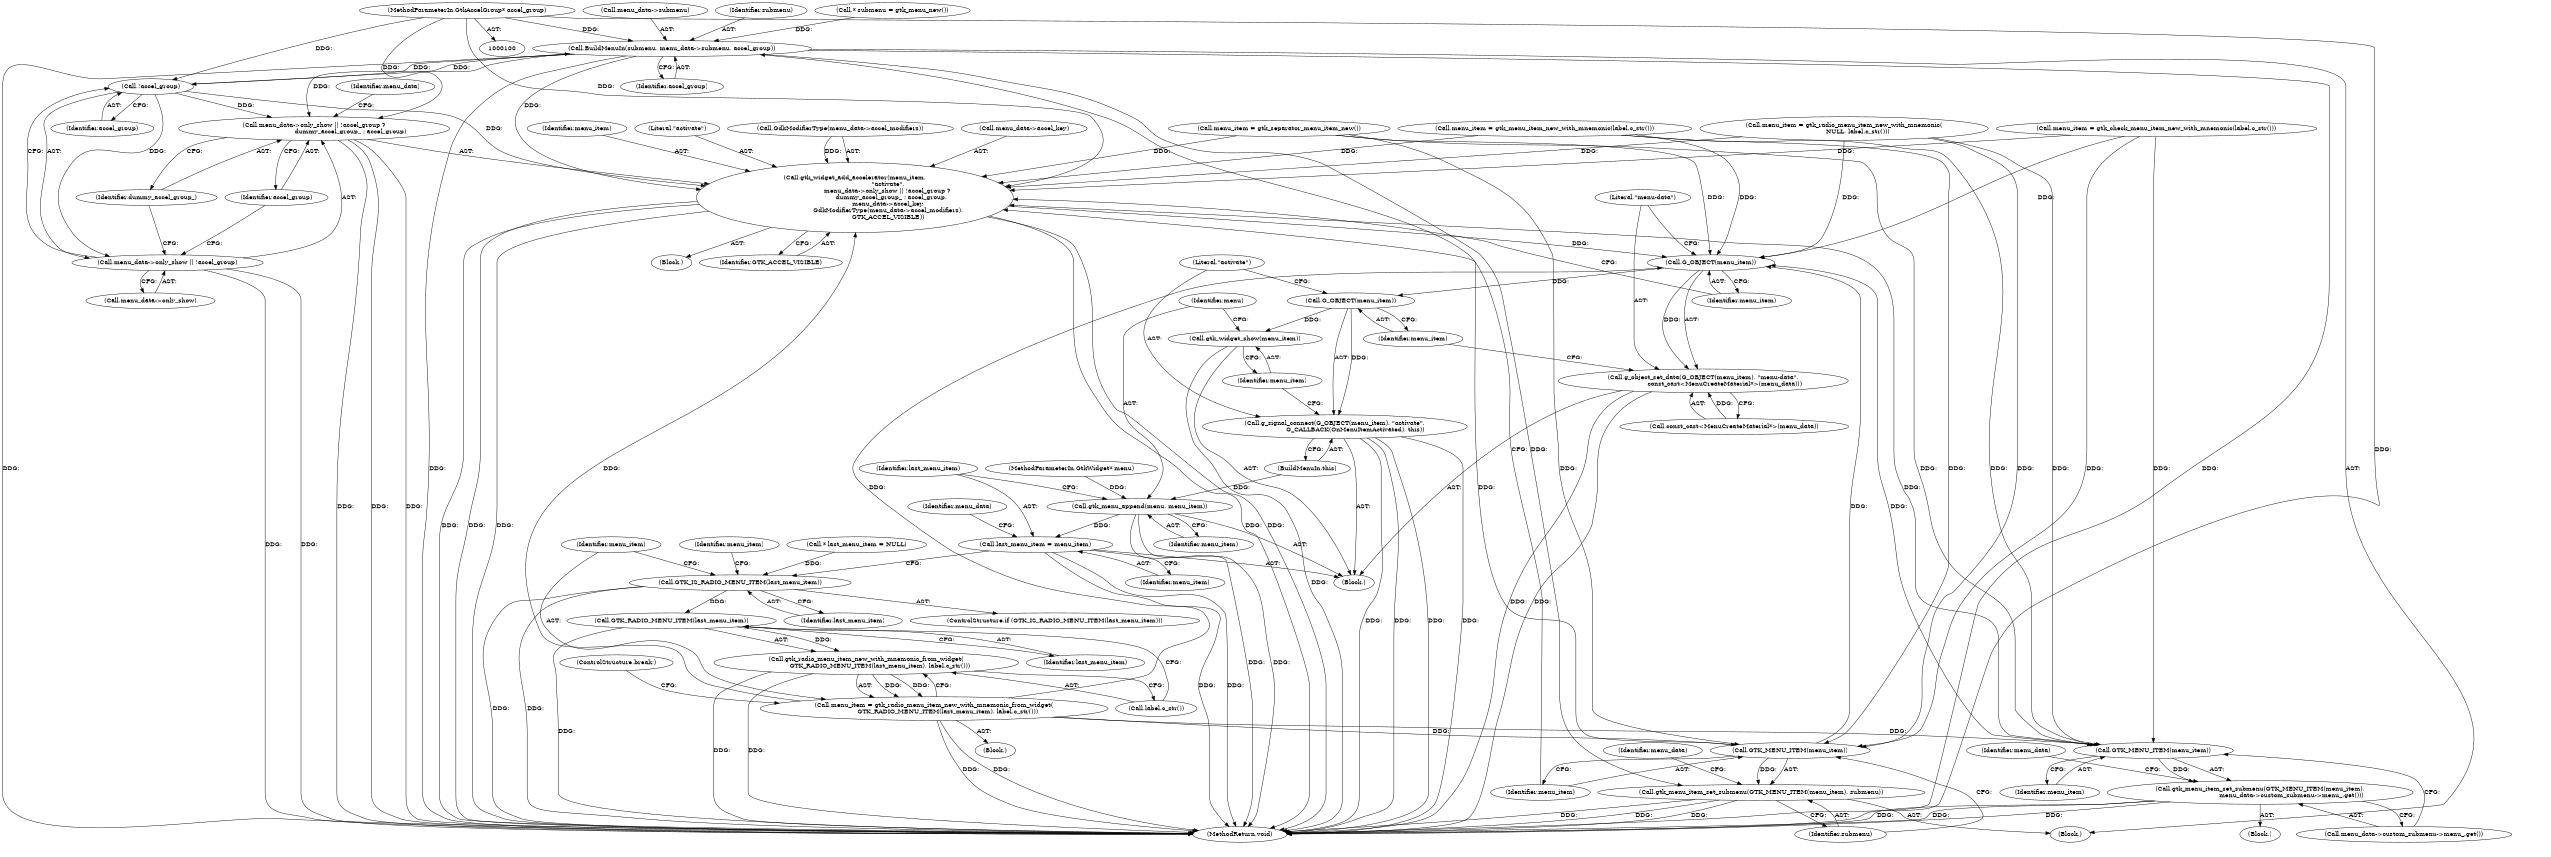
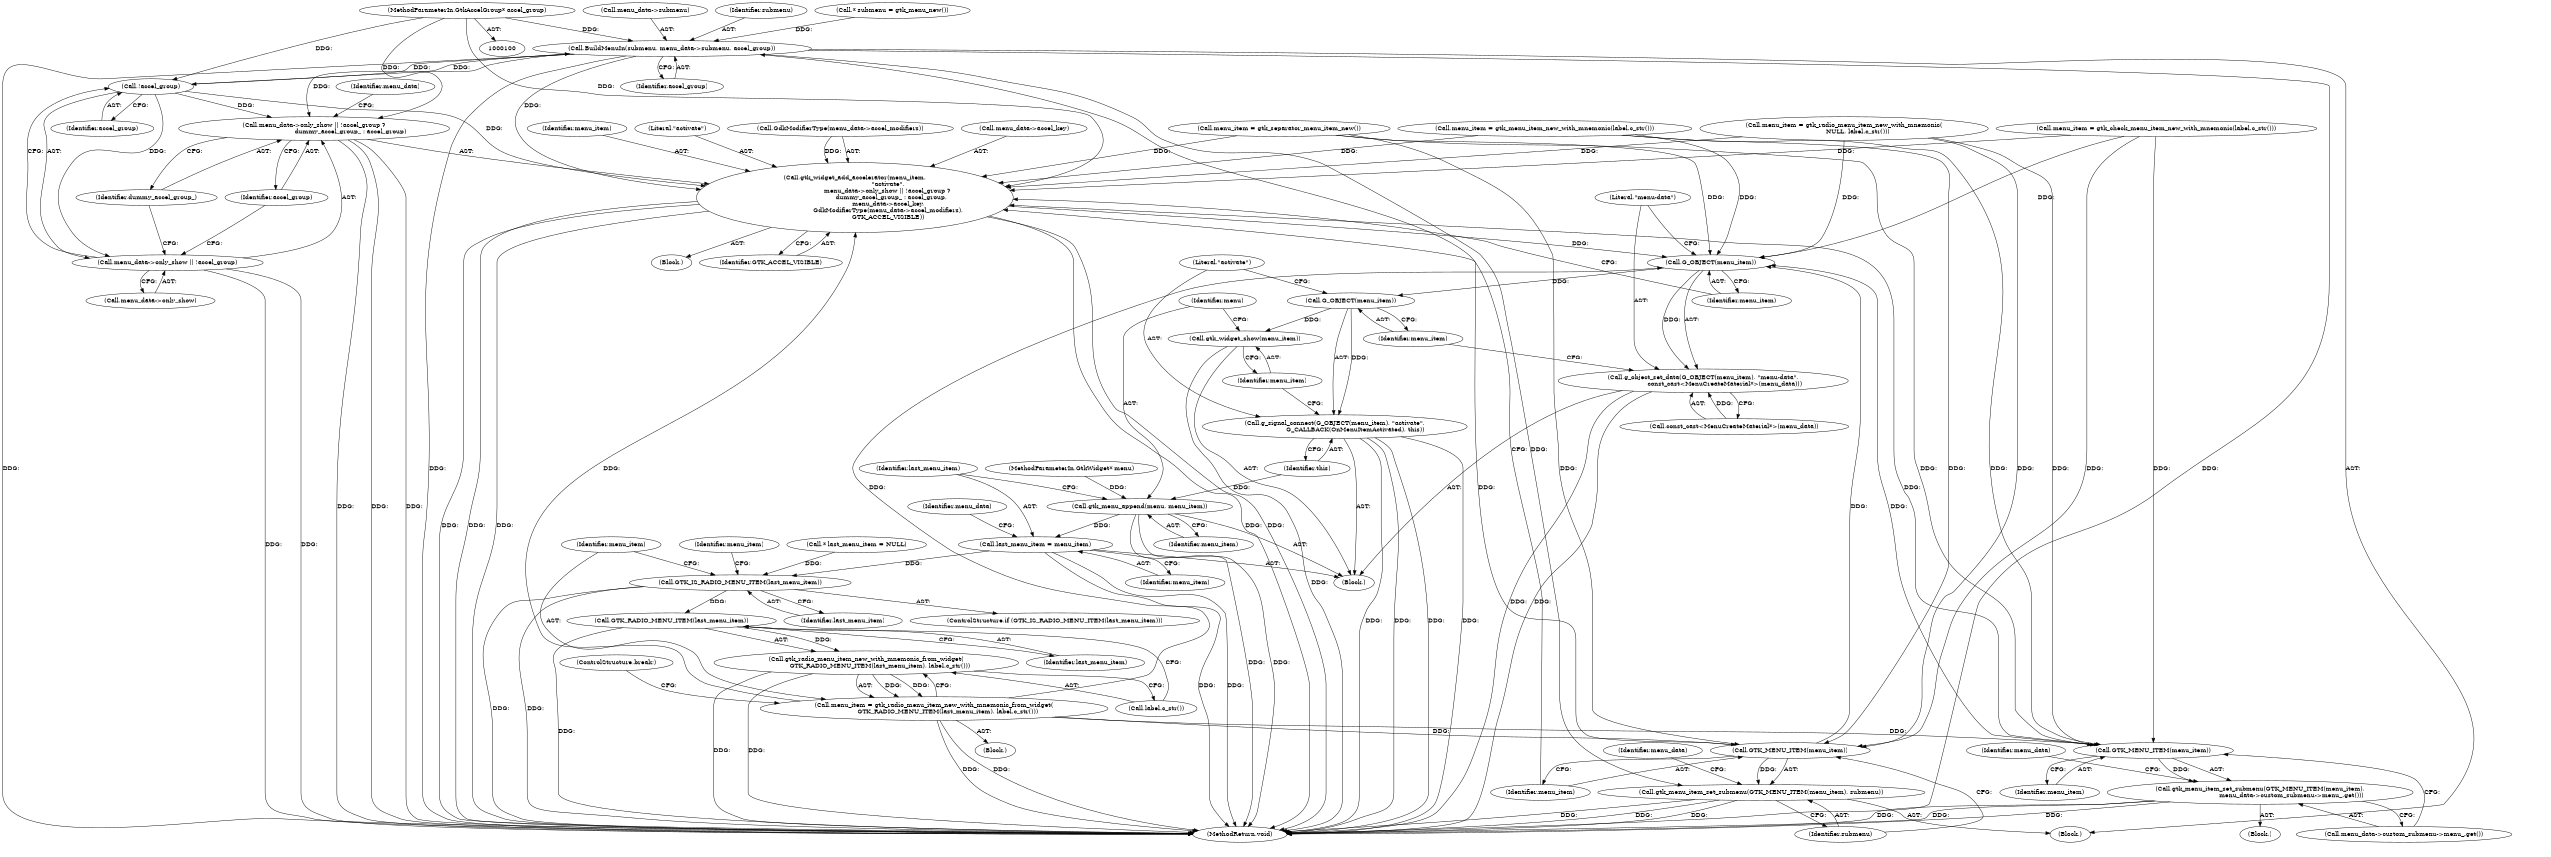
edge "(MethodParameterIn,GtkAccelGroup* accel_group)" -> "(MethodReturn,void)": removed, label "DDG:"
node "(BuildMenuIn,this)": label "(BuildMenuIn,this)" -> "(Identifier,this)"
edge "(Call,last_menu_item = menu_item)" -> "(Call,GTK_IS_RADIO_MENU_ITEM(last_menu_item))": label "CFG: " -> "DDG: "
